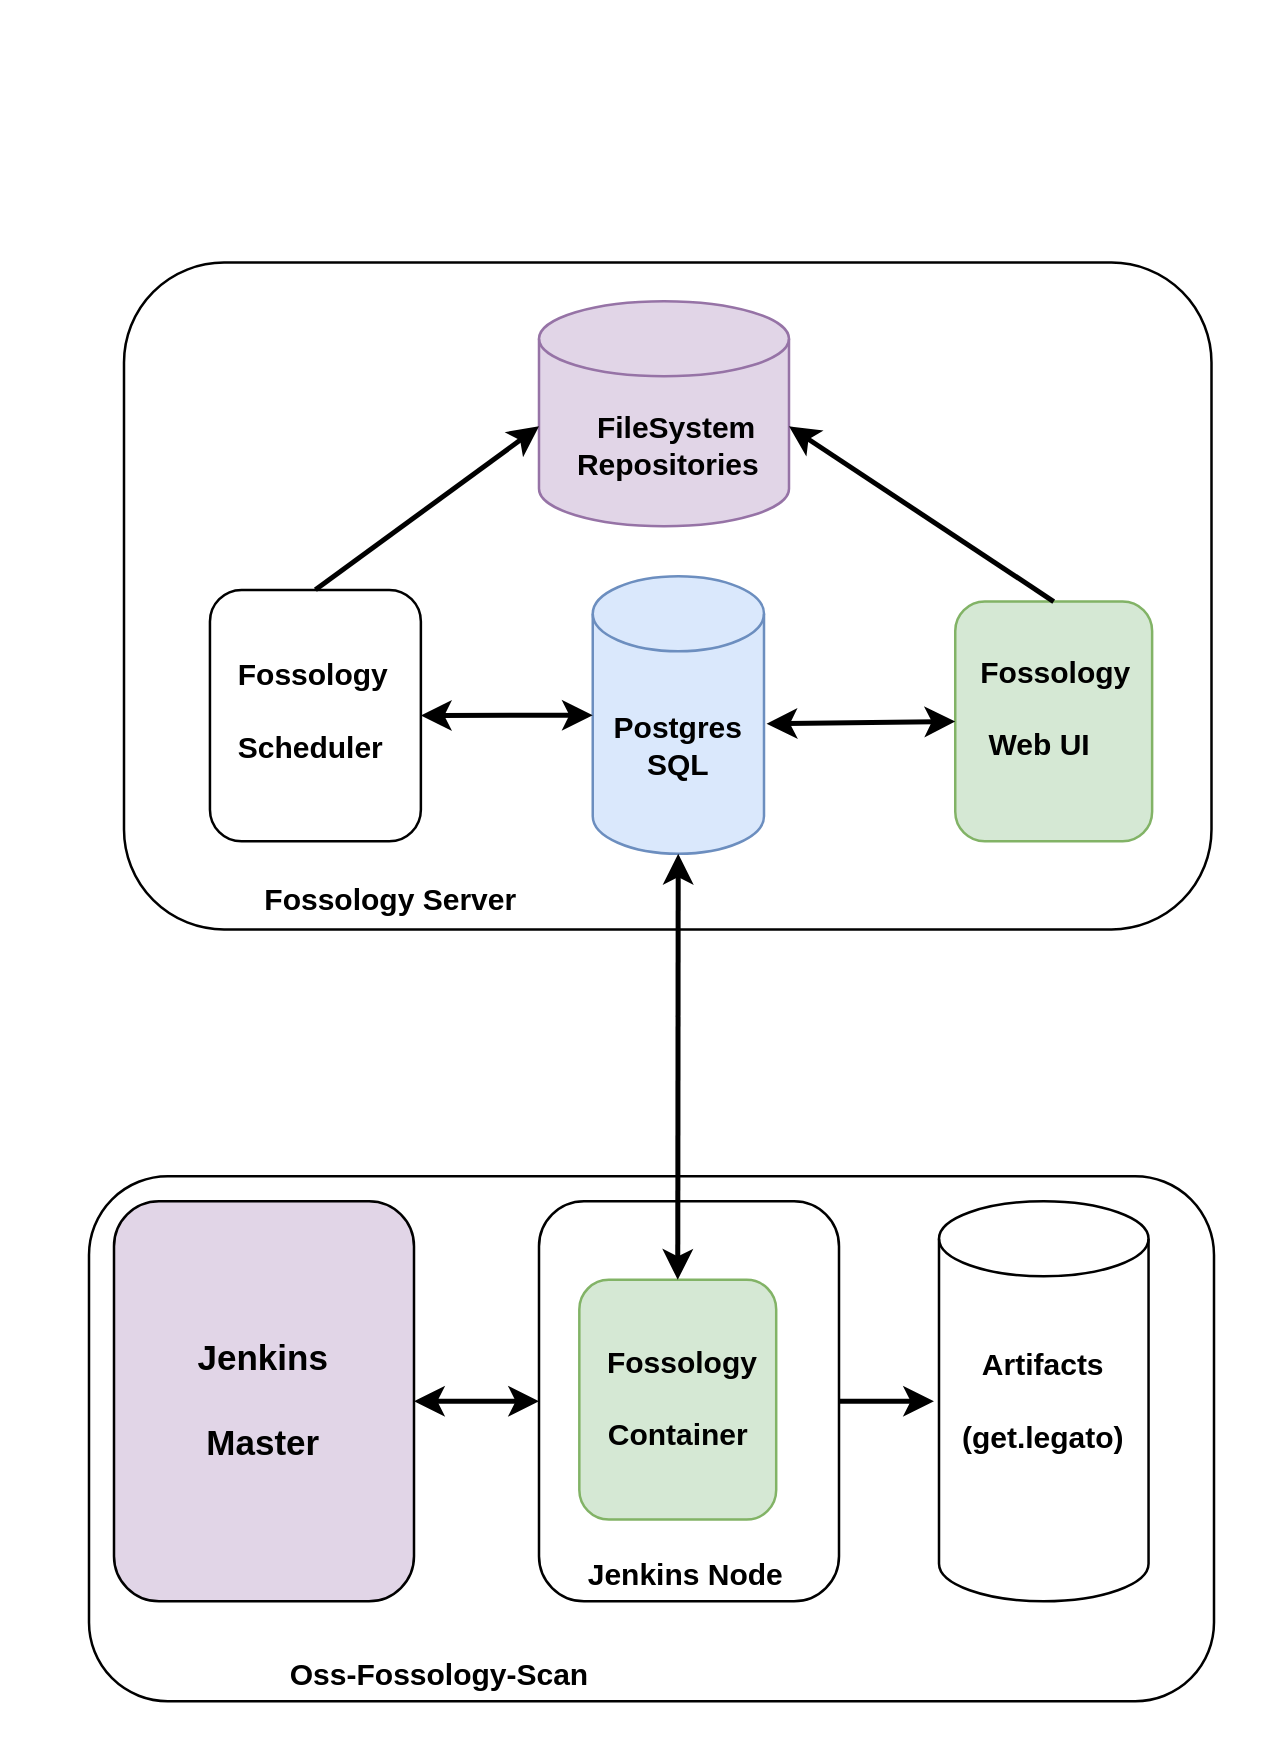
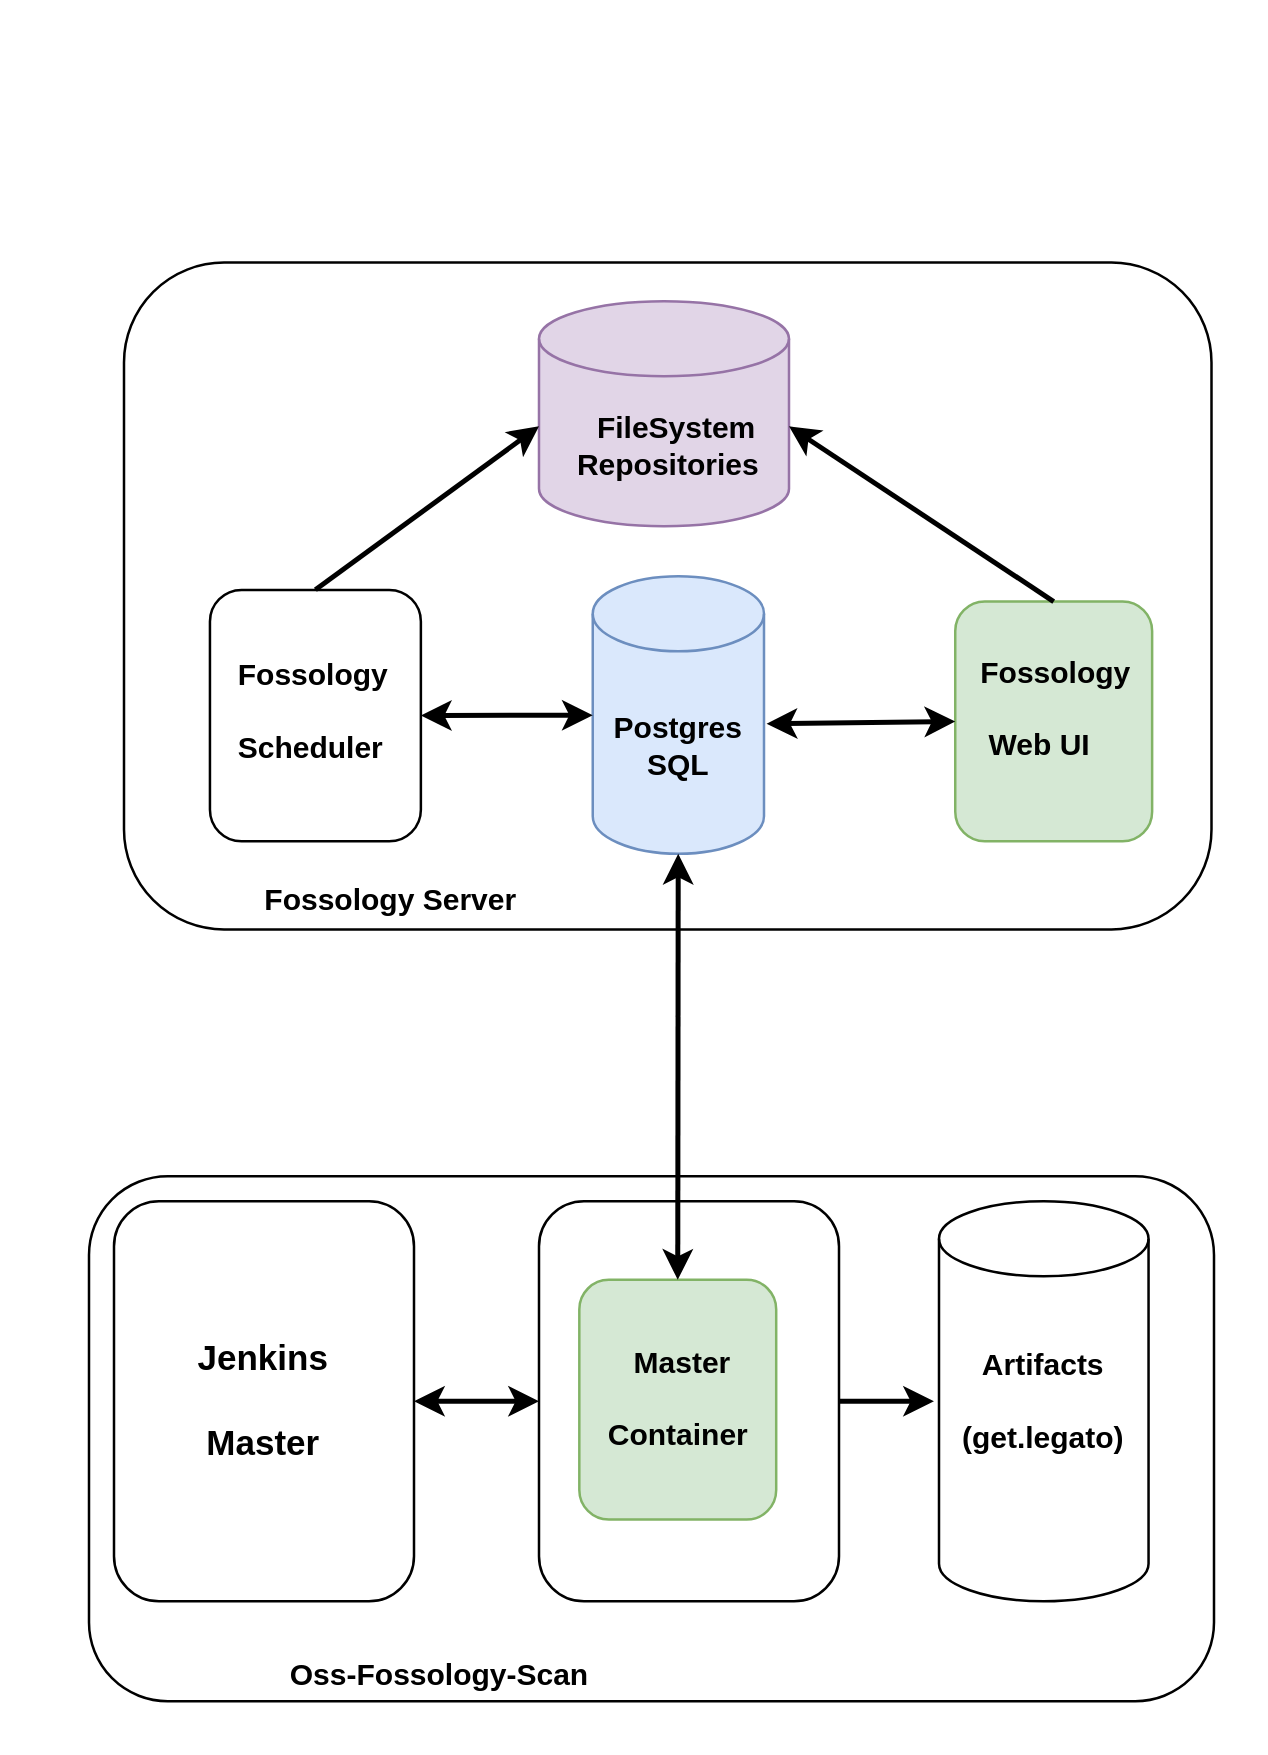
node "Fossology Container": label "Fossology Container" -> "Master Container"
node "Jenkins Master": fillcolor #e1d5e7 -> #ffffff
node "Jenkins Node": removed
